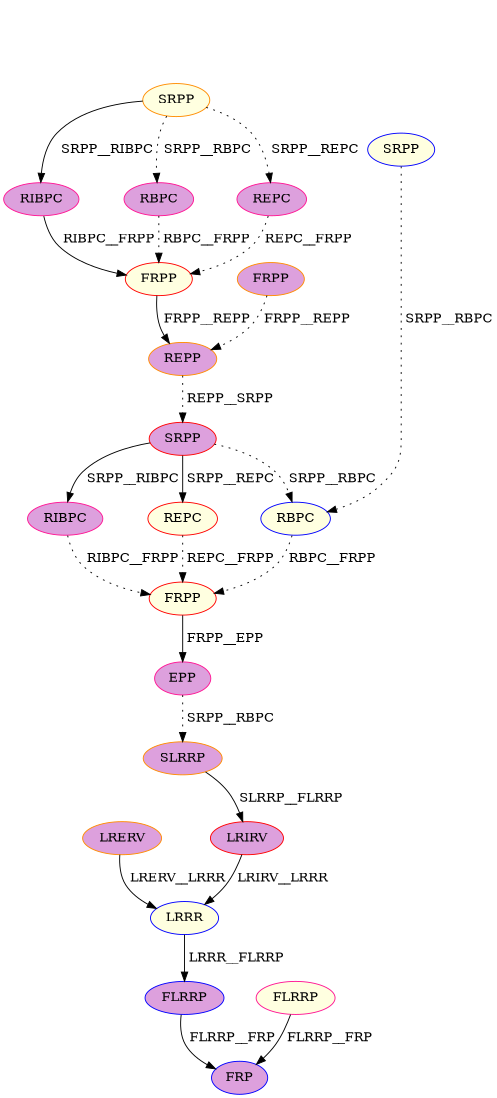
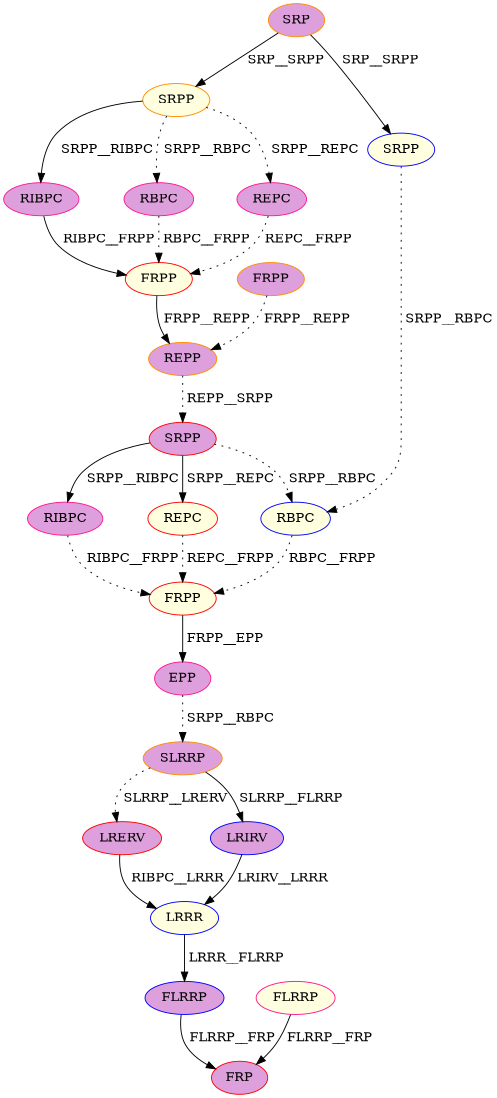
node "SRP": added
edge "SLRRP" -> "LRERV": added, label "SLRRP__LRERV"
node "LRERV": color darkorange -> red
node "LRIRV": color red -> blue
edge "LRERV" -> "LRRR": label " LRERV__LRRR" -> " RIBPC__LRRR"
node "FRP": color blue -> red
